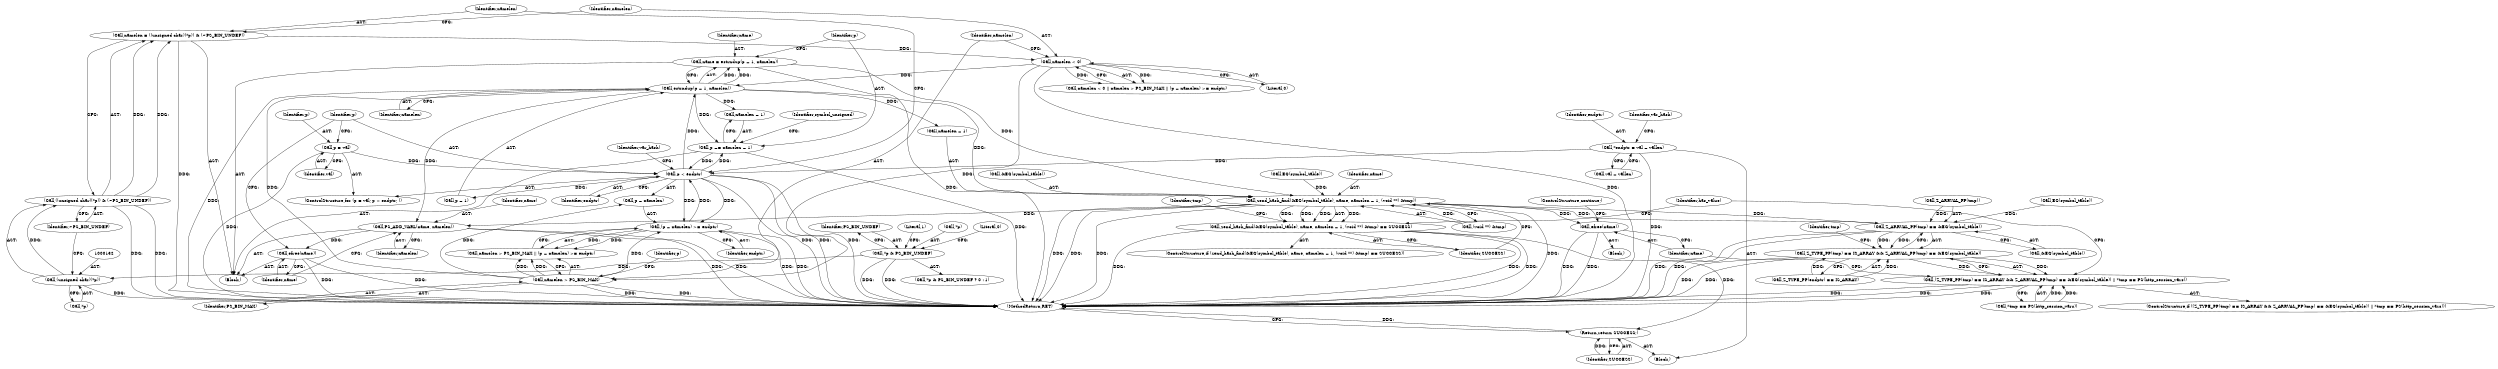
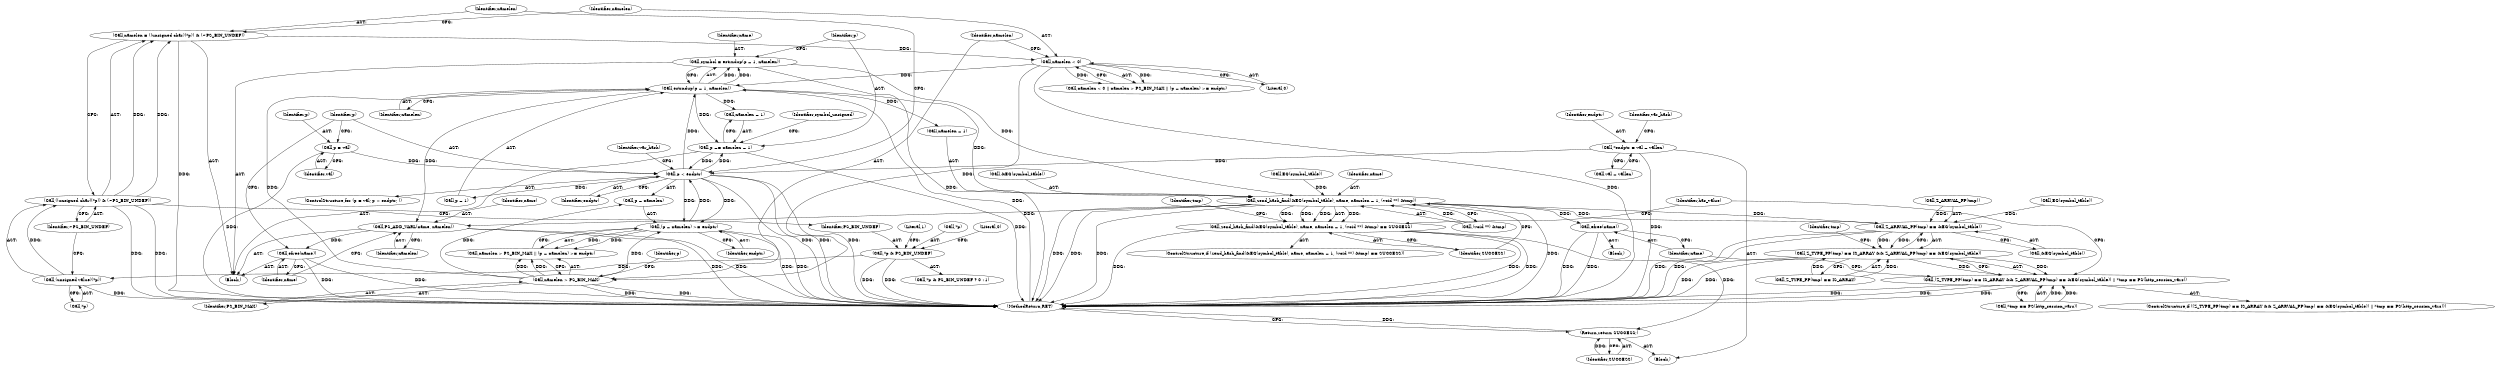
node "(Call,name = estrndup(p + 1, namelen))": label "(Call,name = estrndup(p + 1, namelen))" -> "(Call,symbol = estrndup(p + 1, namelen))"
edge "(Call,p = val)" -> "(ControlStructure,for (p = val; p < endptr; ))": removed, label "AST:"
node "(ControlStructure,continue;)": removed
edge "(Call,*p & PS_BIN_UNDEF)" -> "(Identifier,PS_BIN_UNDEF)": now "(Call,((unsigned char)(*p)) & (~PS_BIN_UNDEF))" -> "(Identifier,PS_BIN_UNDEF)"
node "1000132": removed
node "(Call,(unsigned char)(*p))": label "(Call,(unsigned char)(*p))" -> "(Call,(unsigned value)(*p))"
node "(Call,Z_TYPE_PP(endptr) == IS_ARRAY)": label "(Call,Z_TYPE_PP(endptr) == IS_ARRAY)" -> "(Call,Z_TYPE_PP(tmp) == IS_ARRAY)"
edge "(Call,estrndup(p + 1, namelen))" -> "(MethodReturn,RET)": reversed
